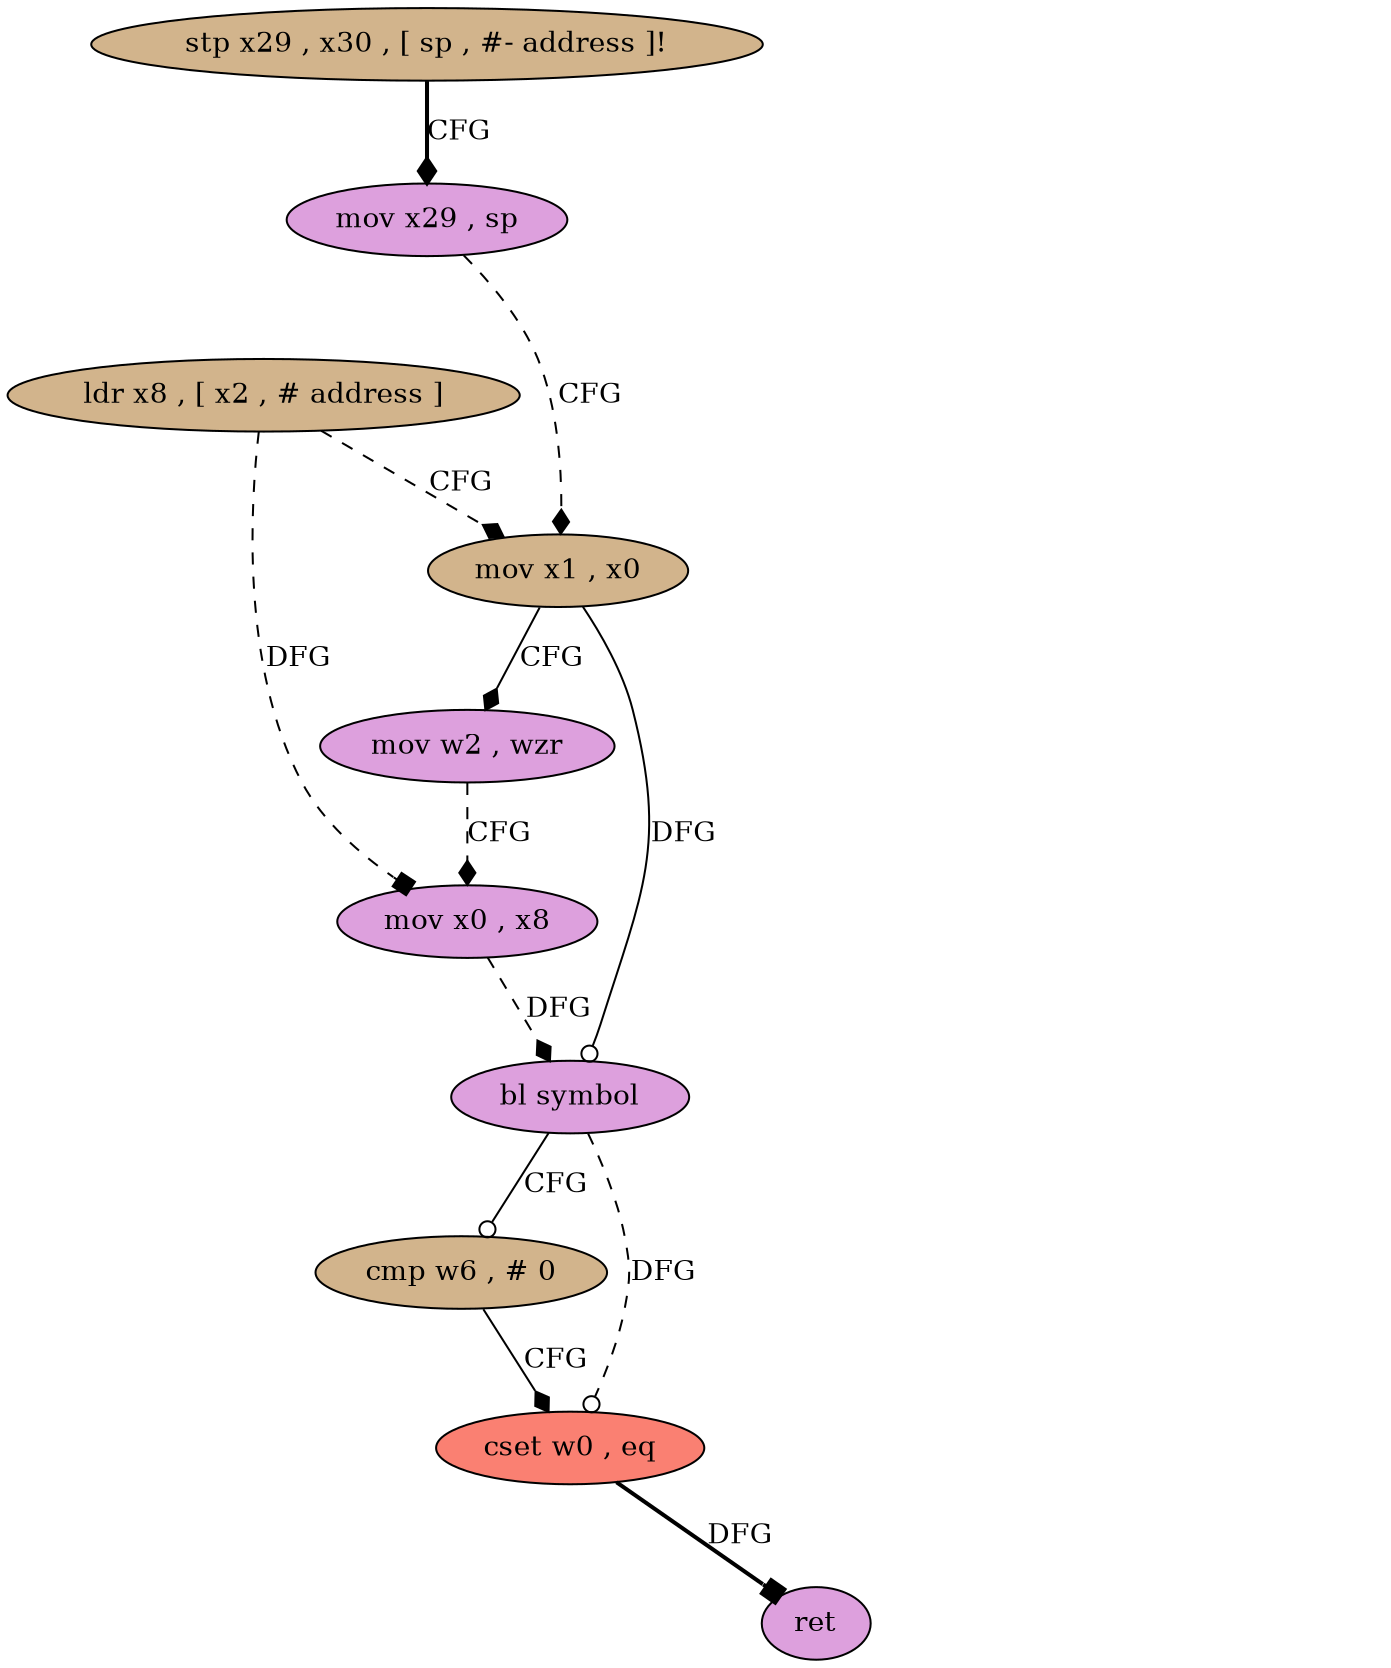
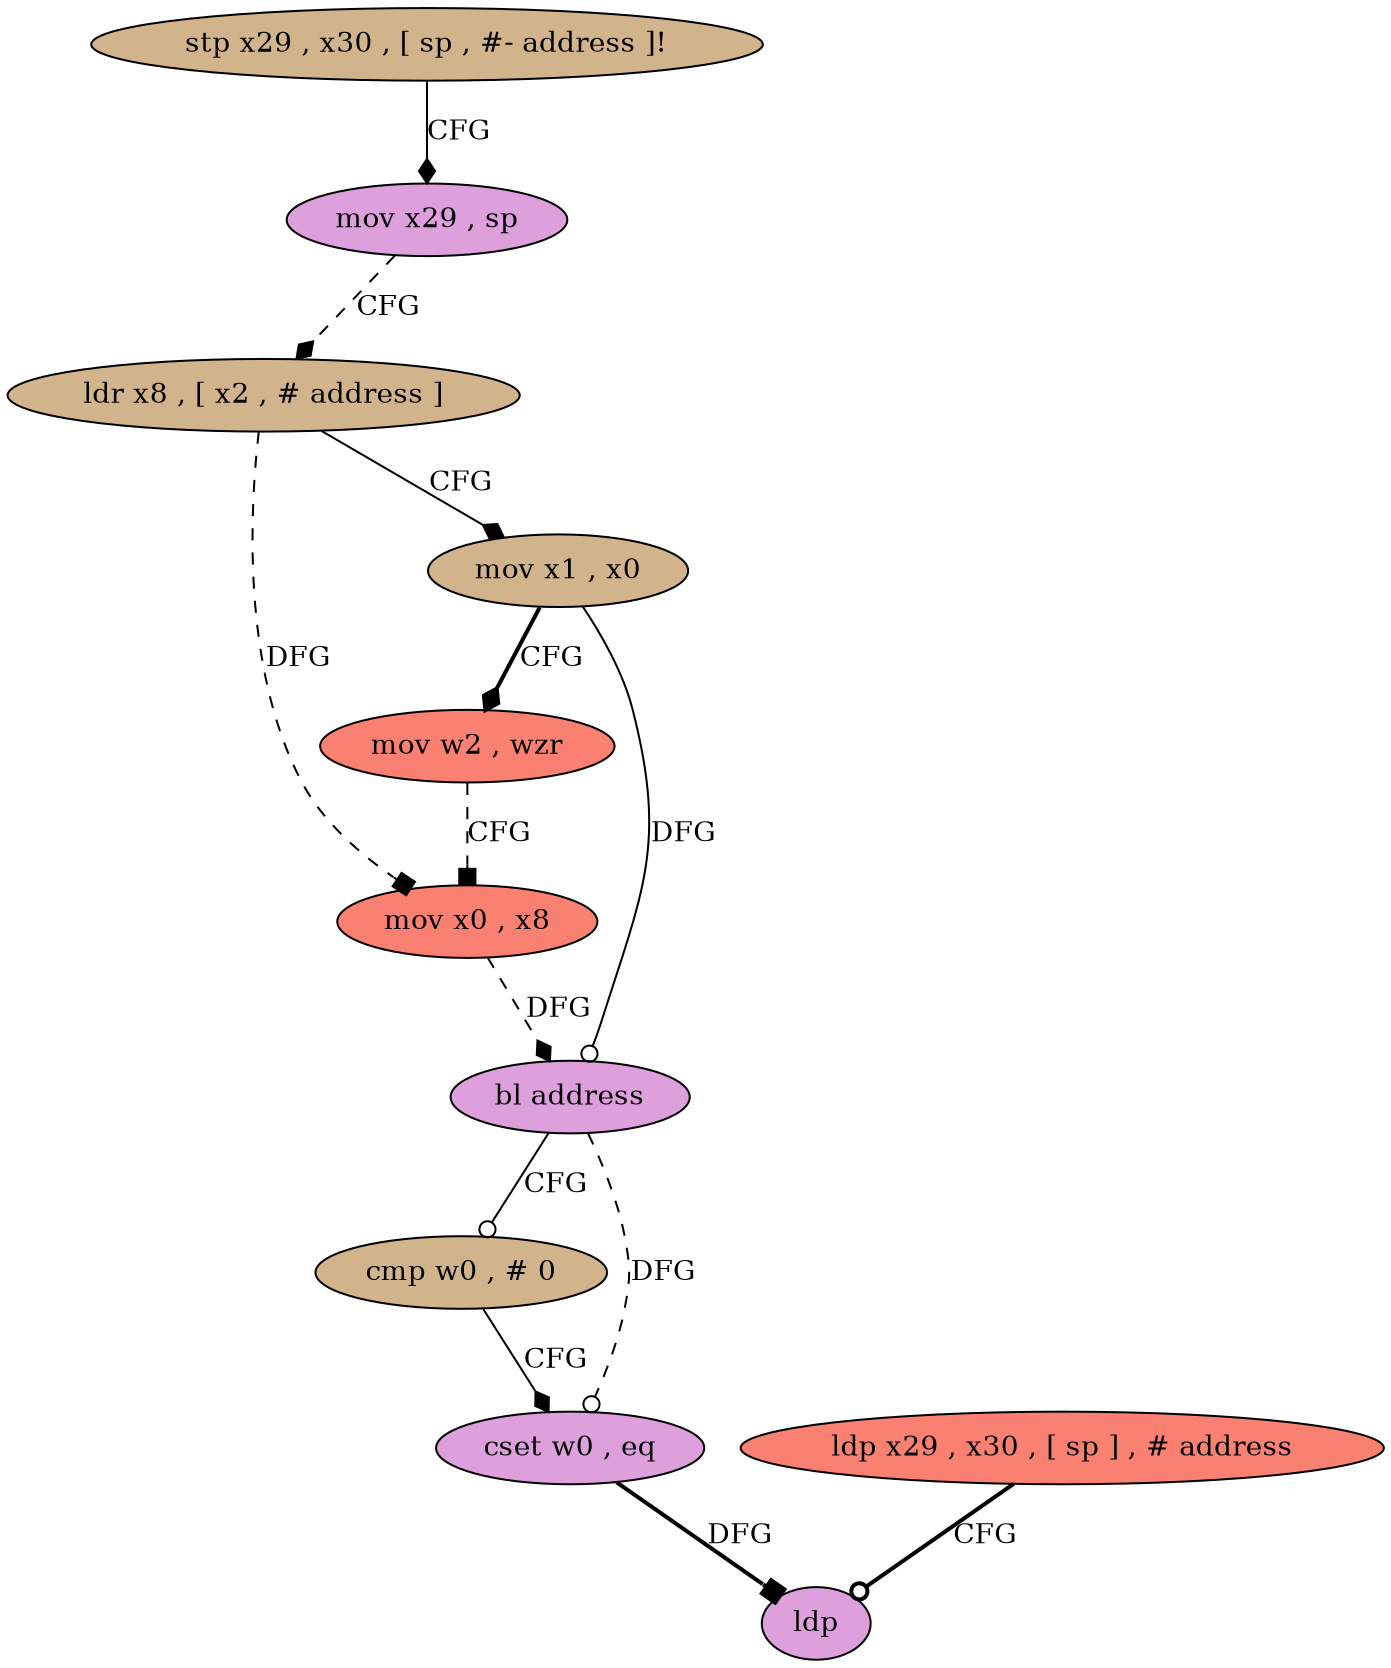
edge "stp x29 , x30 , [ sp , #- address ]!" -> "mov x29 , sp": style bold -> solid
edge "mov x29 , sp" -> "mov x1 , x0": now "mov x29 , sp" -> "ldr x8 , [ x2 , # address ]"
edge "ldr x8 , [ x2 , # address ]" -> "mov x1 , x0": style dashed -> solid
edge "mov x1 , x0" -> "mov w2 , wzr": style solid -> bold
node "mov w2 , wzr": fillcolor plum -> salmon
edge "mov w2 , wzr" -> "mov x0 , x8": arrowhead diamond -> box
node "mov x0 , x8": fillcolor plum -> salmon
node "bl symbol": label "bl symbol" -> "bl address"
node "cmp w6 , # 0": label "cmp w6 , # 0" -> "cmp w0 , # 0"
node "cset w0 , eq": fillcolor salmon -> plum
node "ldp x29 , x30 , [ sp ] , # address": added
node "ret": label "ret" -> "ldp"
